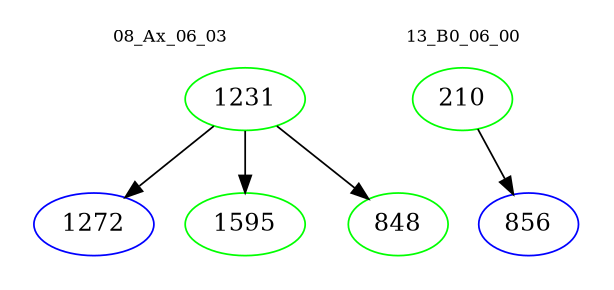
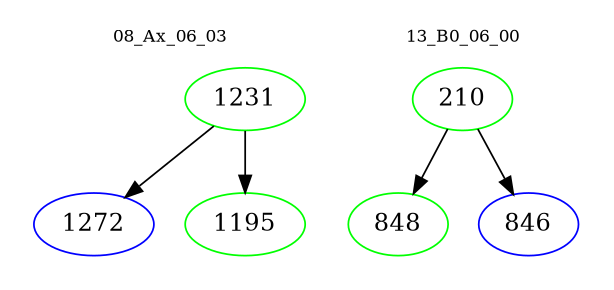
edge "1231" -> "848": now "210" -> "848"
node "1595": label "1595" -> "1195"
node "856": label "856" -> "846"
